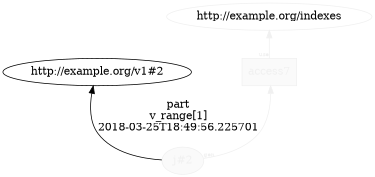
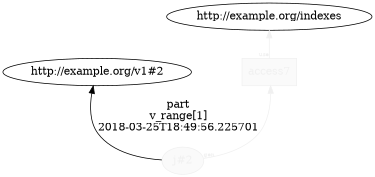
node "http://example.org/indexes": color #f0f0f0 -> black
